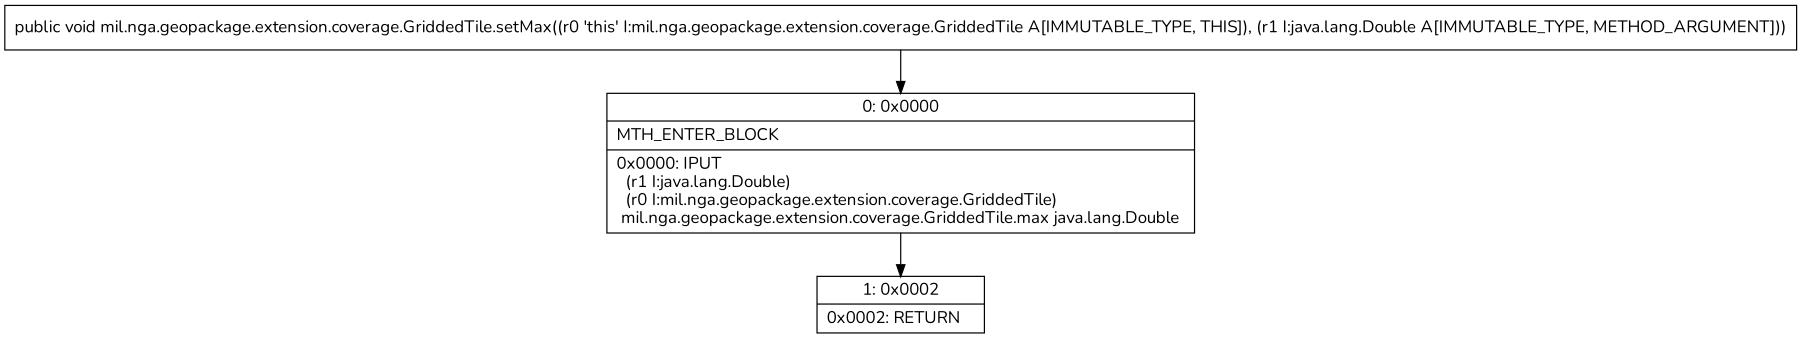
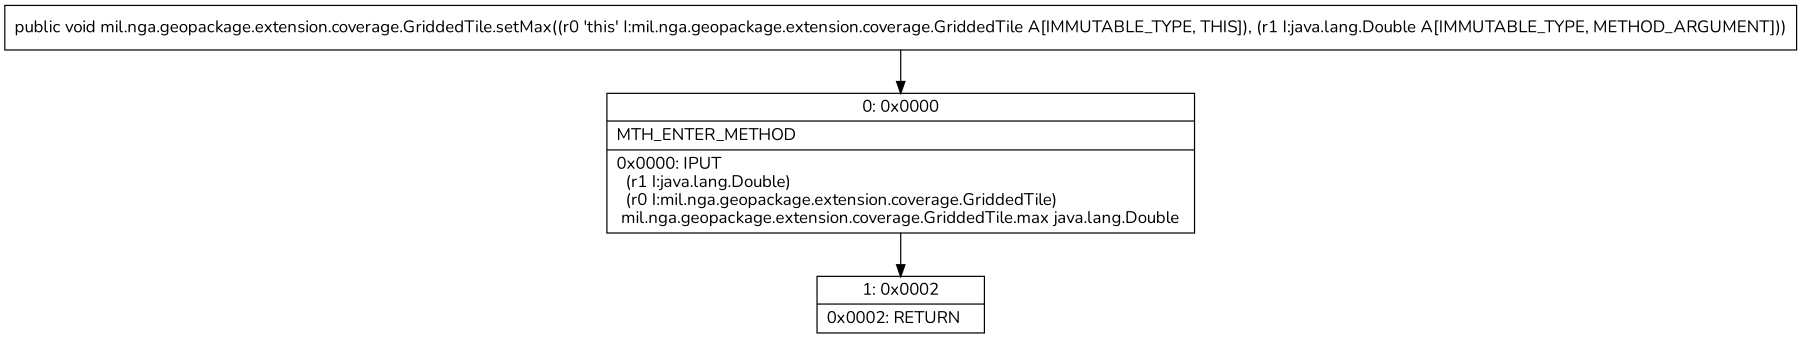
node "0: 0x0000": text "MTH_ENTER_BLOCK" -> "MTH_ENTER_METHOD"
